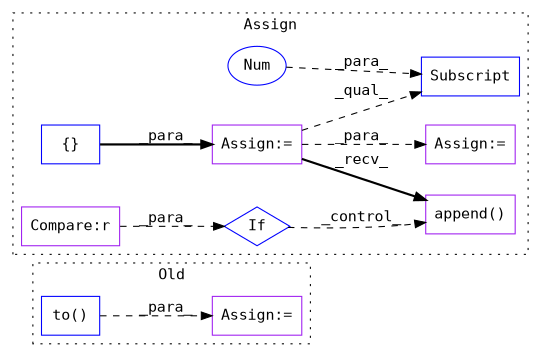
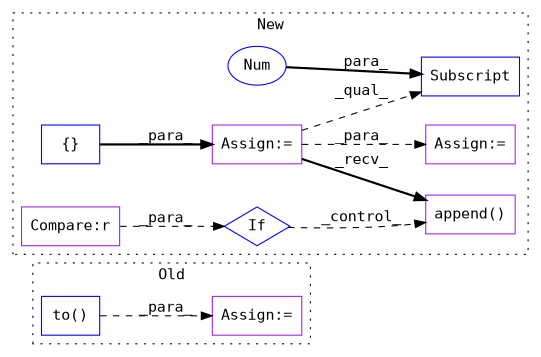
cluster "Assign": label "Assign" -> "New"
edge "Num" -> "Subscript": style dashed -> bold
